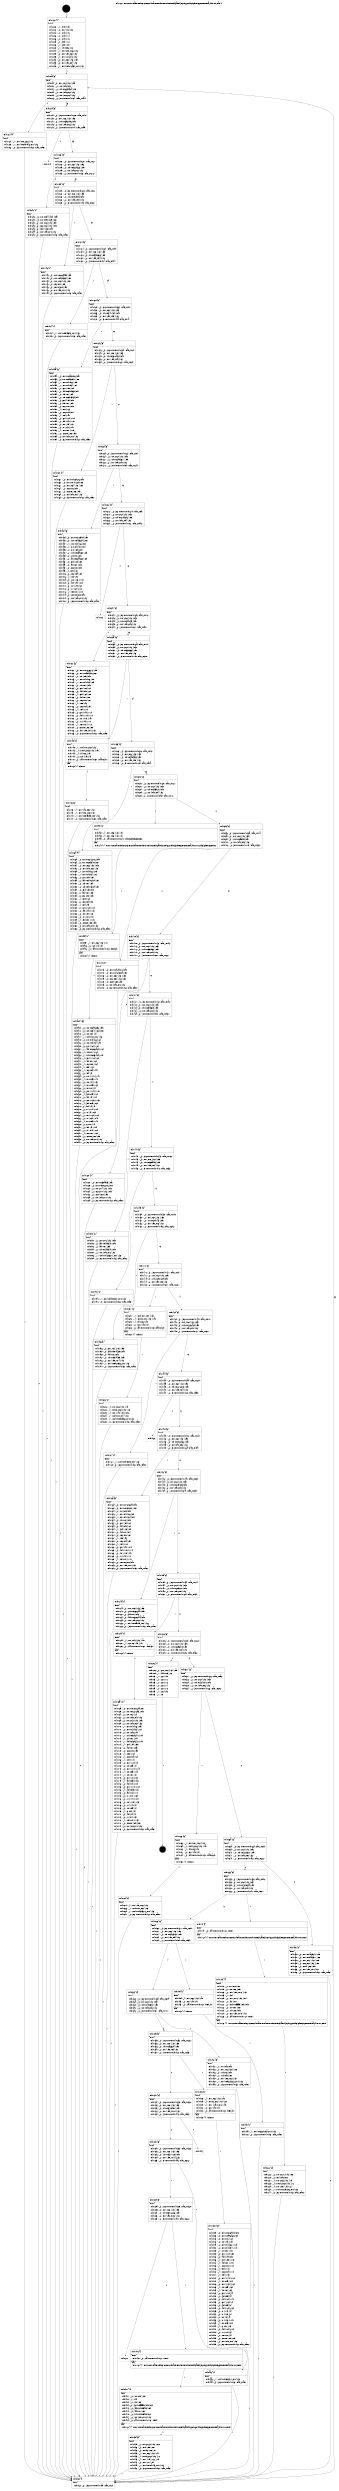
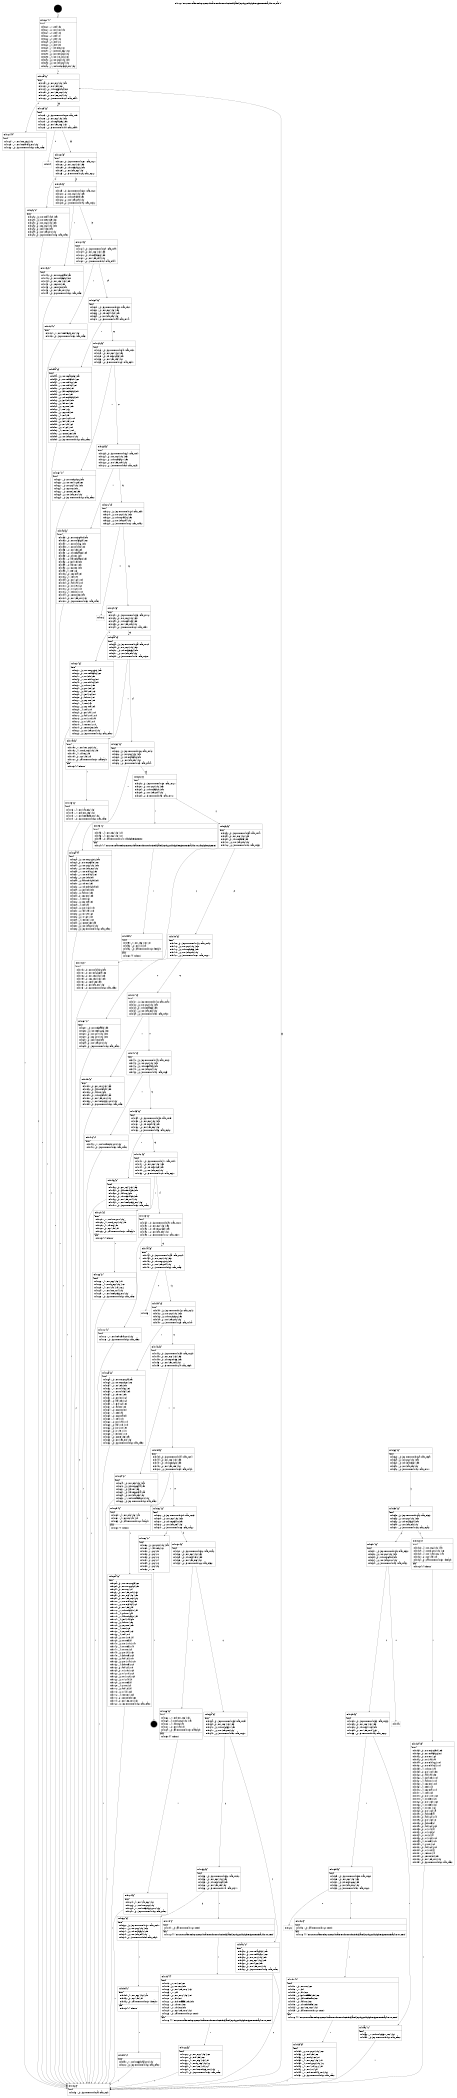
node "0x401a0b [155]": removed
edge "0x40156c [25]" -> "0x401585 [25]": removed, label "4"
node "0x401981 [25]": removed
